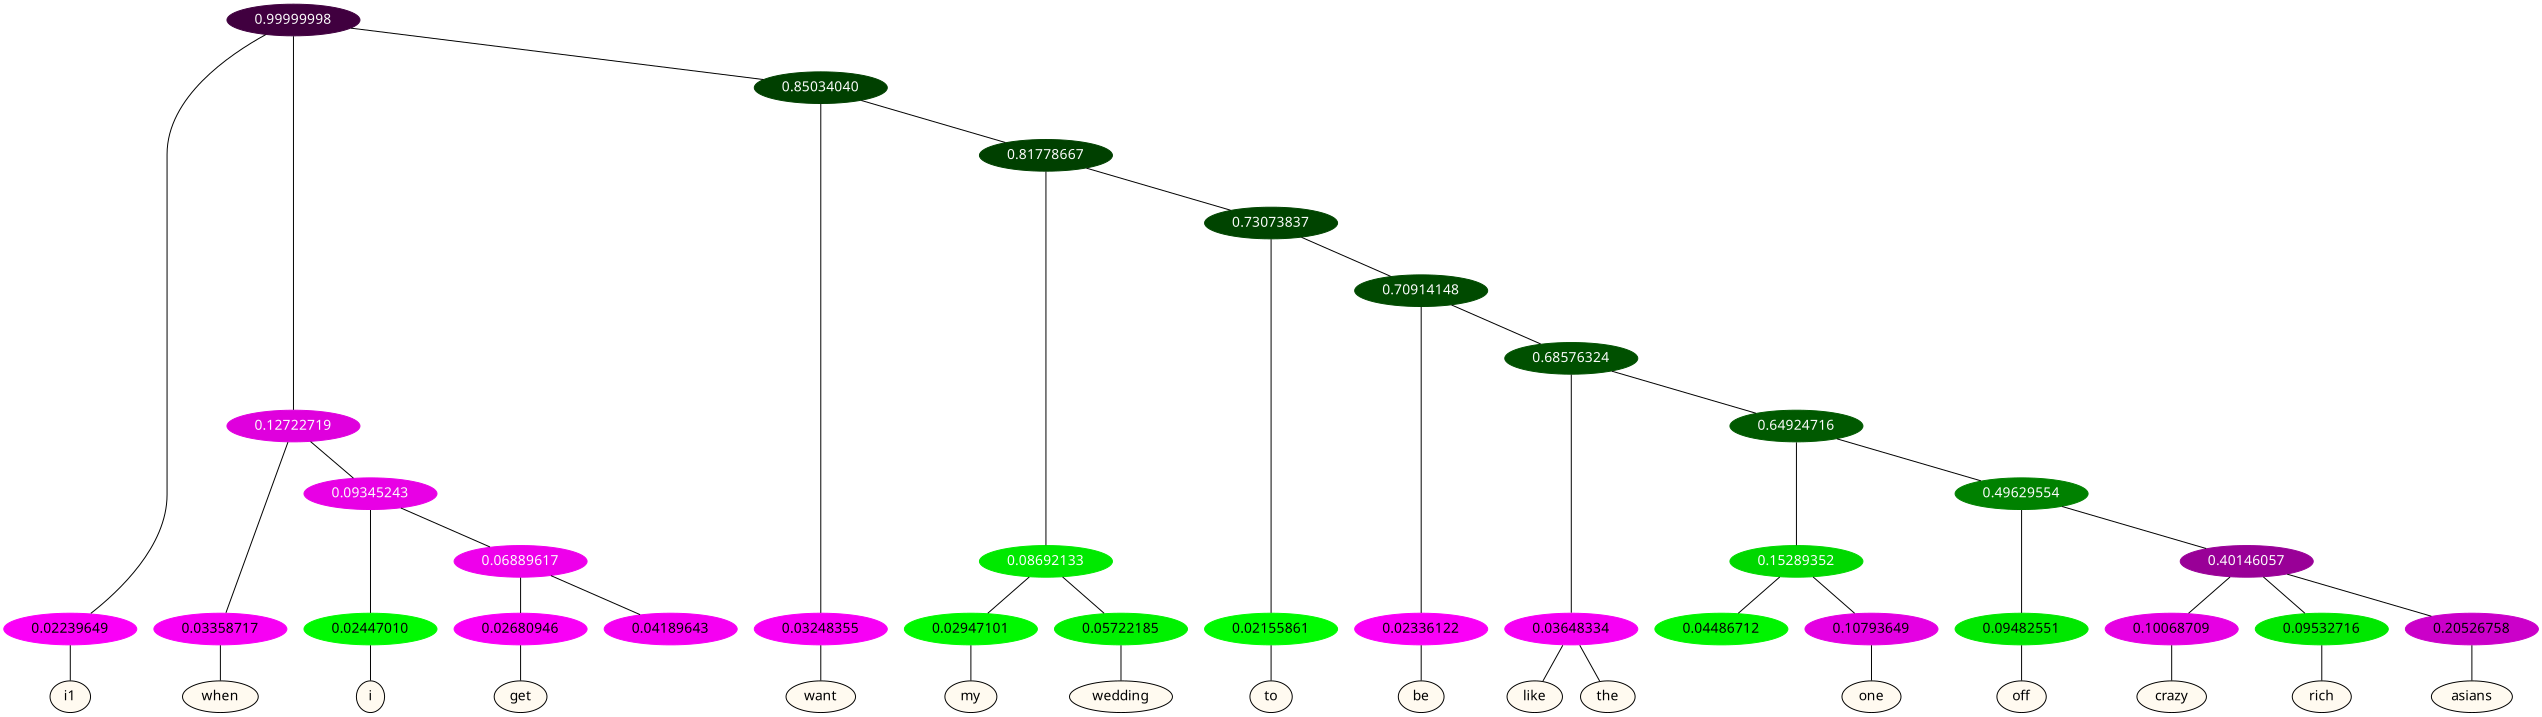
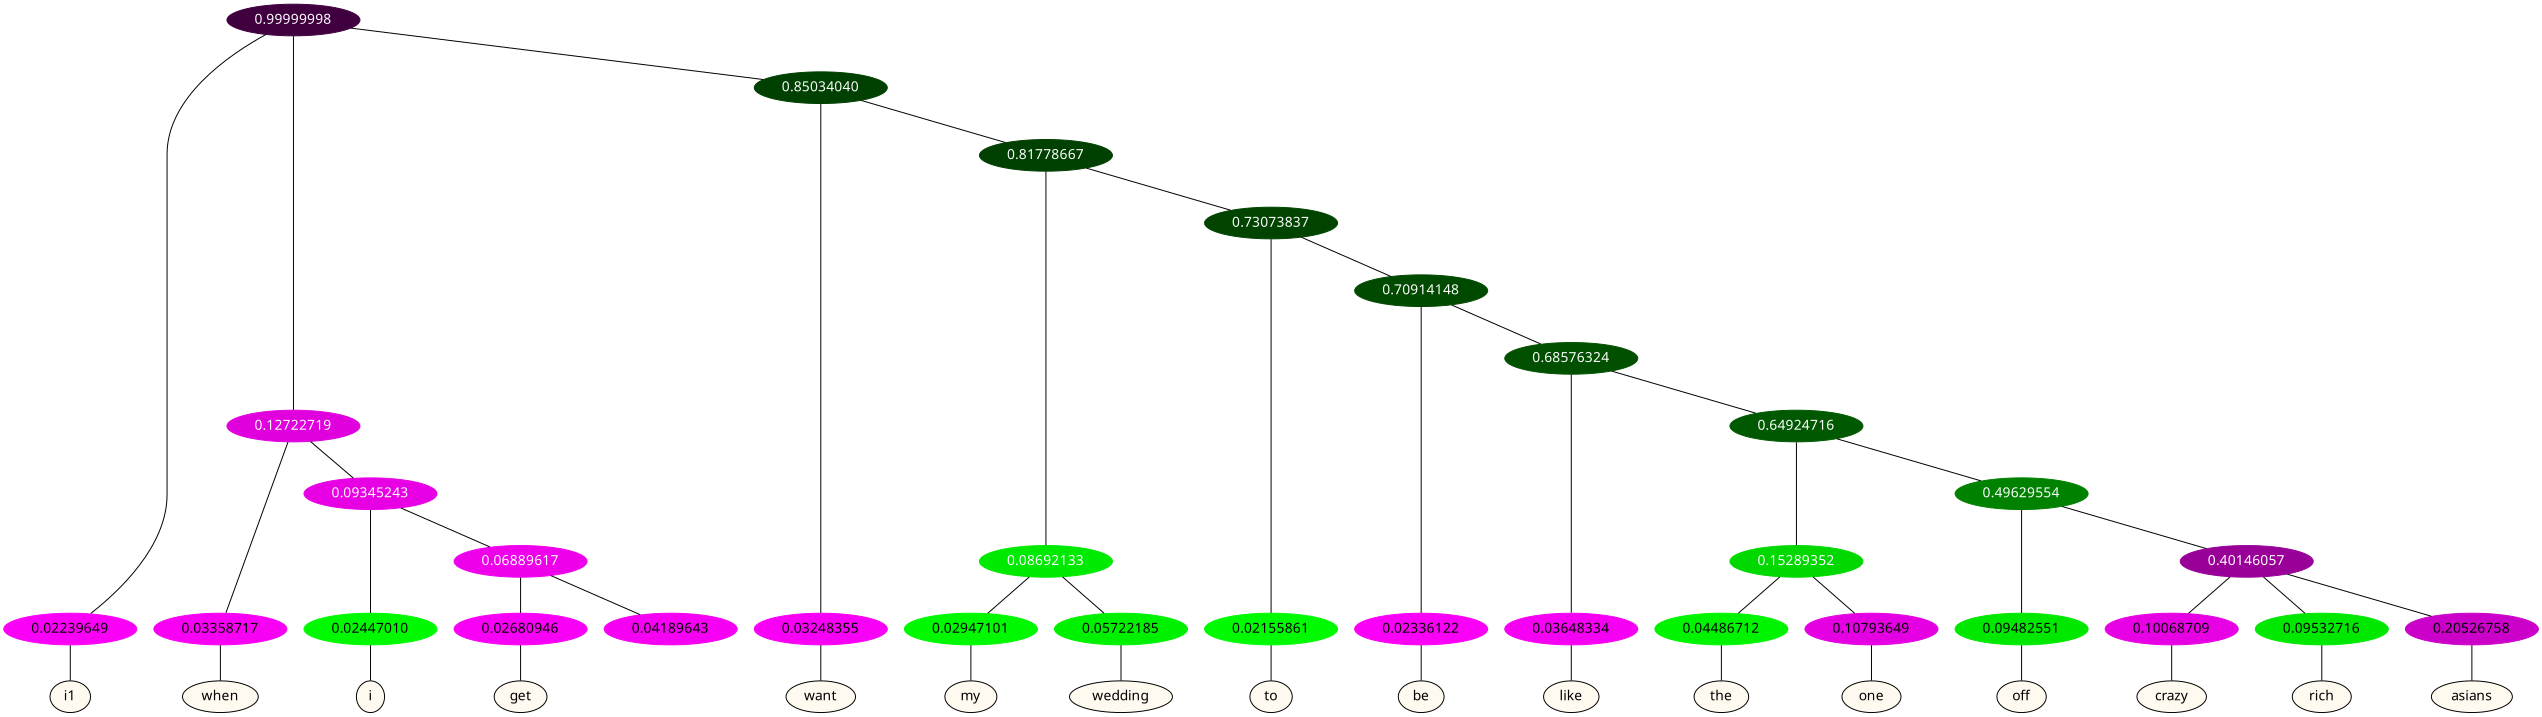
edge "0.03648334" -- "the": now "0.04486712" -- "the"
